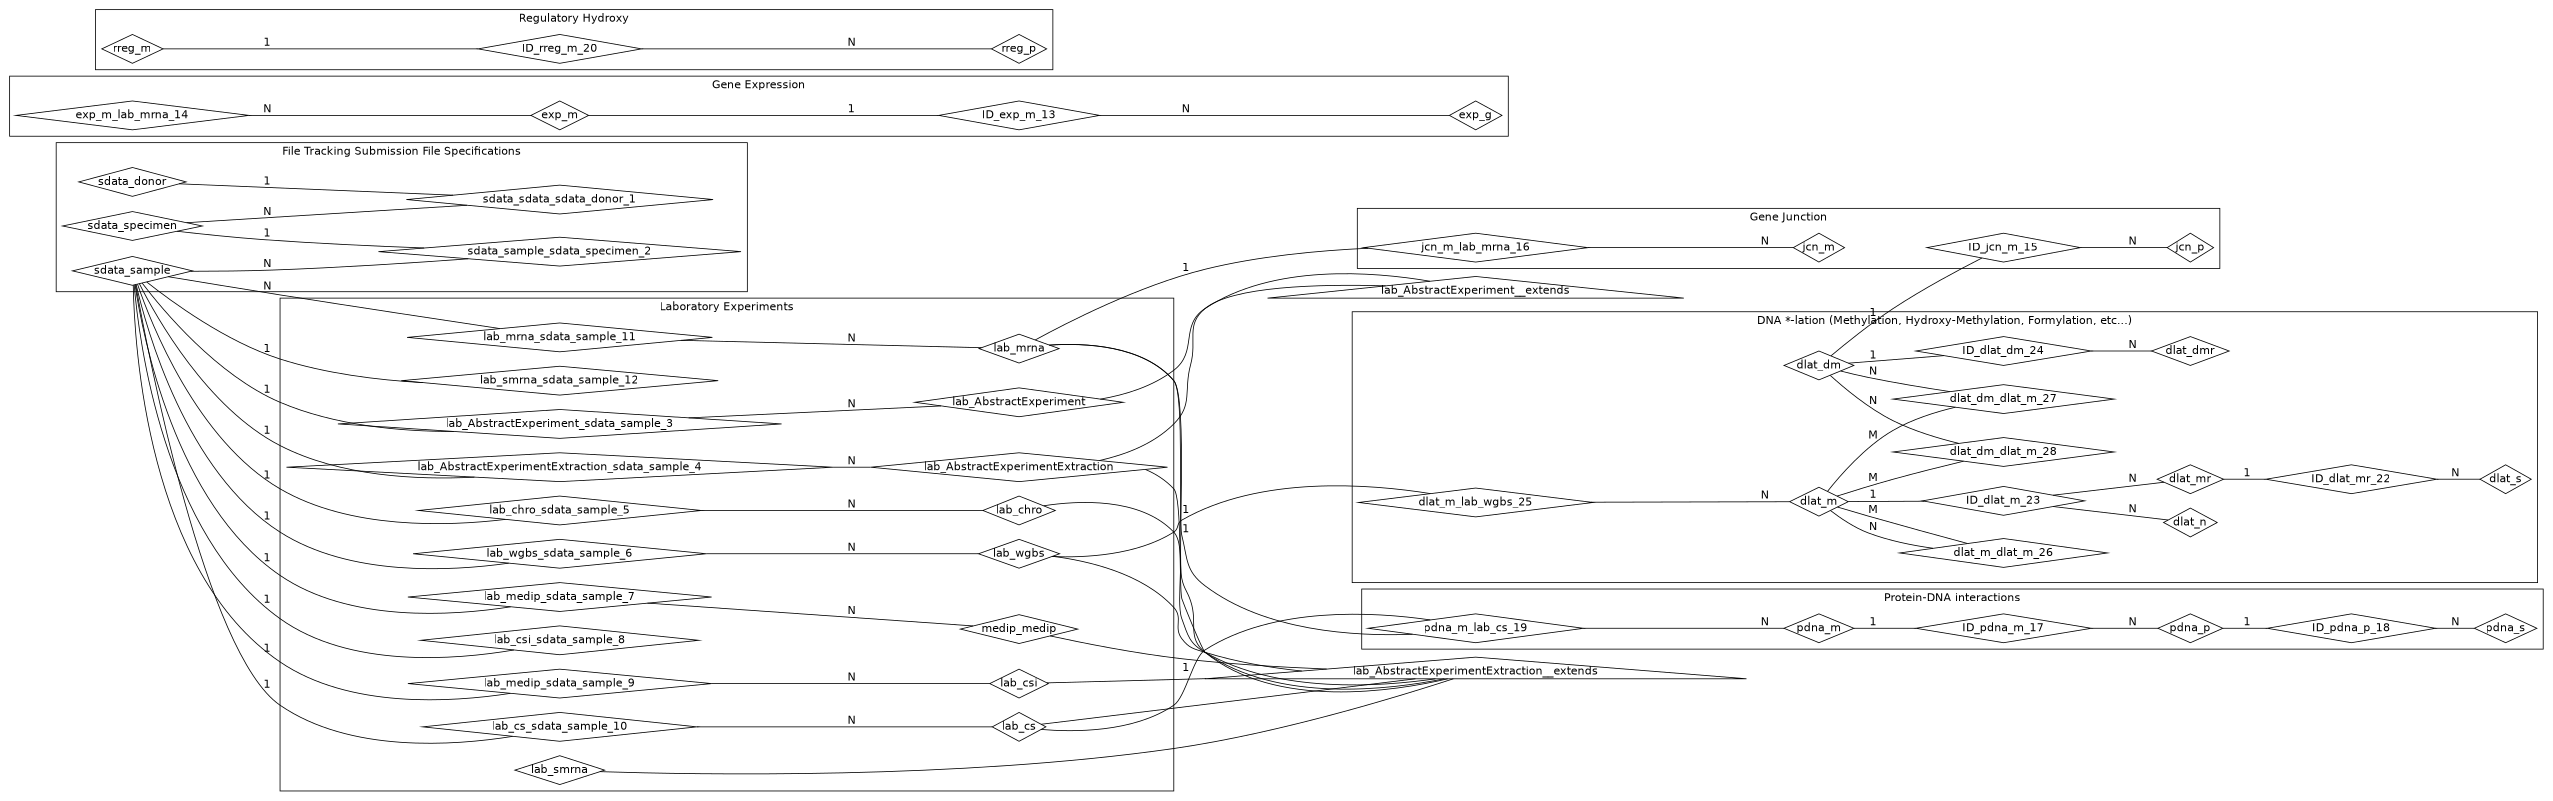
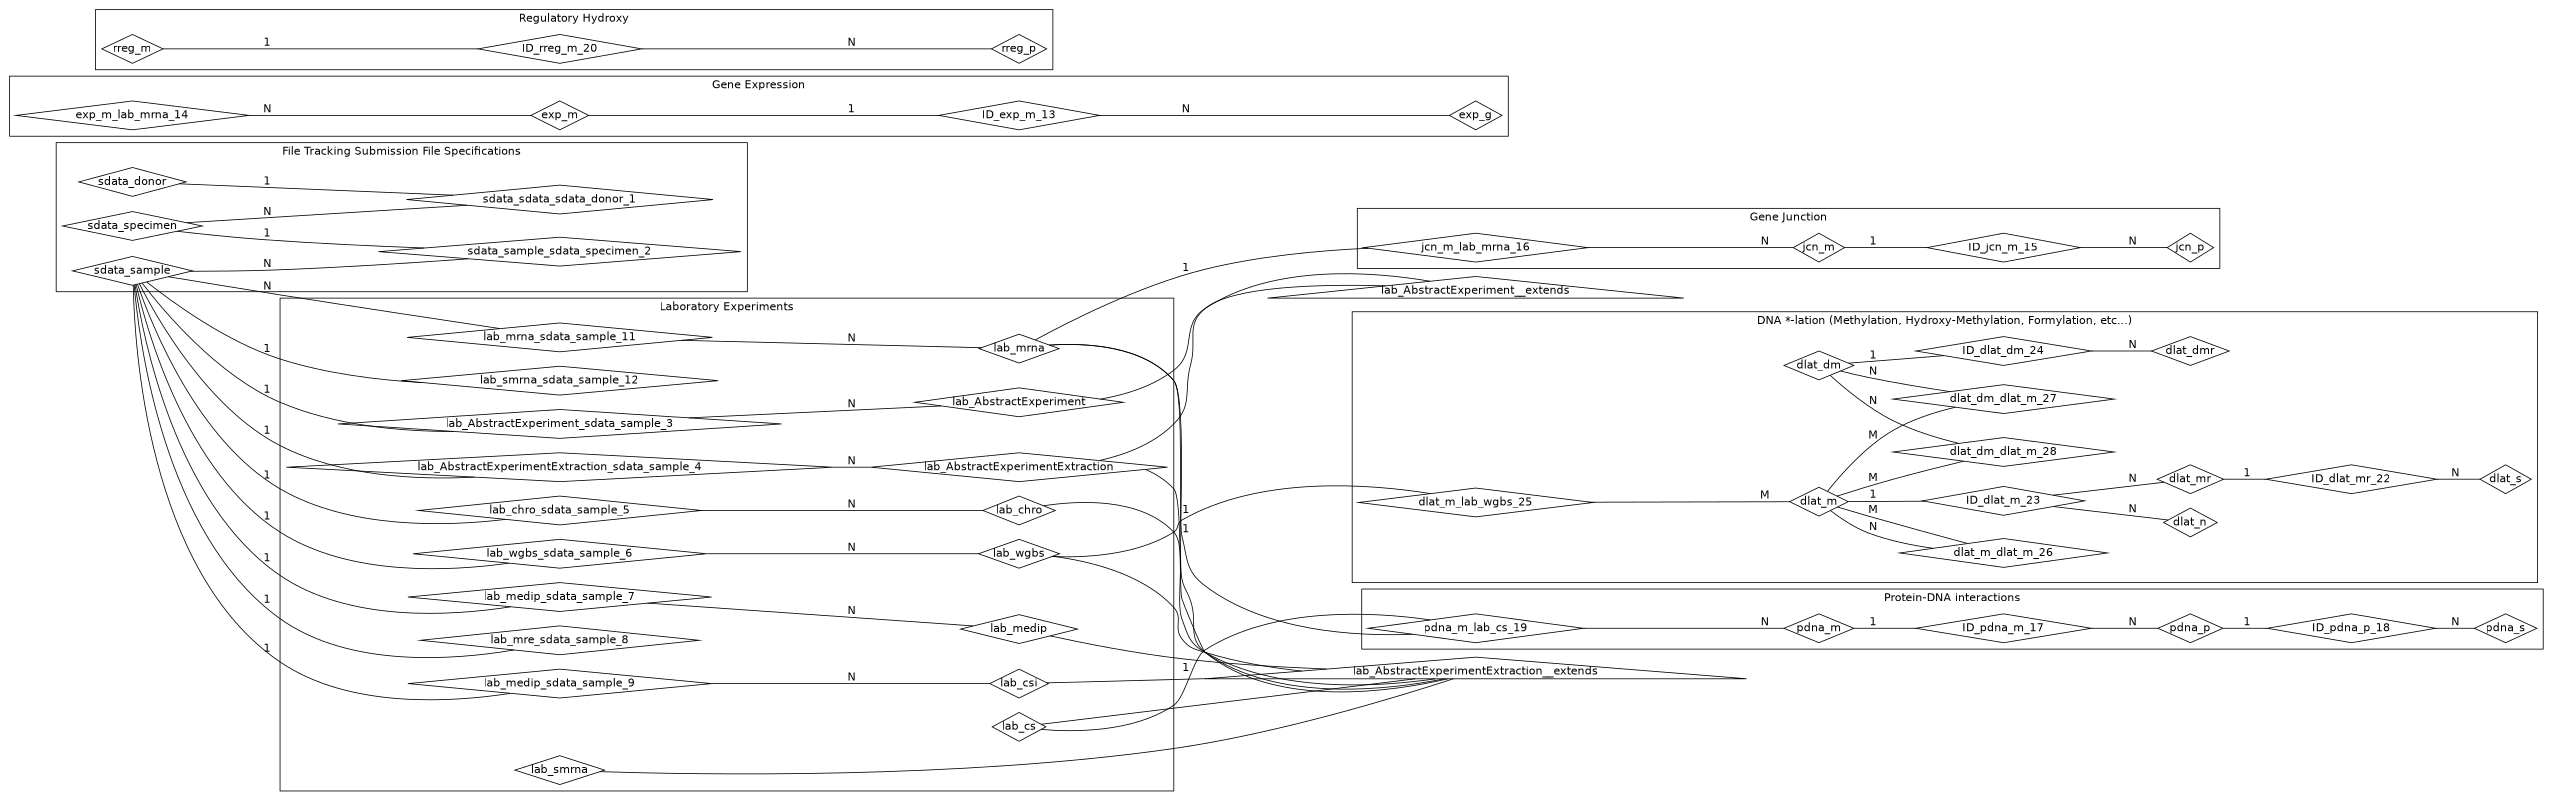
edge "ID_jcn_m_15" -- "dlat_dm": now "ID_jcn_m_15" -- "jcn_m"
edge "dlat_m" -- "dlat_m_lab_wgbs_25": label "N" -> "M"
node "medip_medip": label "medip_medip" -> "lab_medip"
node "lab_csi_sdata_sample_8": label "lab_csi_sdata_sample_8" -> "lab_mre_sdata_sample_8"
node "lab_cs_sdata_sample_10": removed
